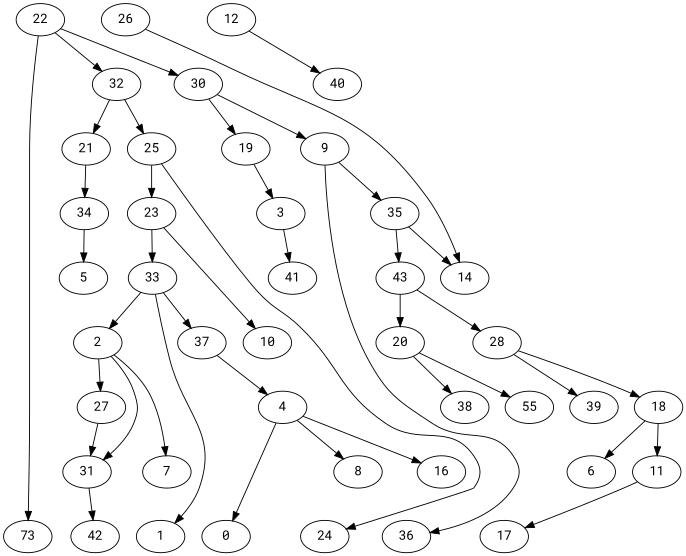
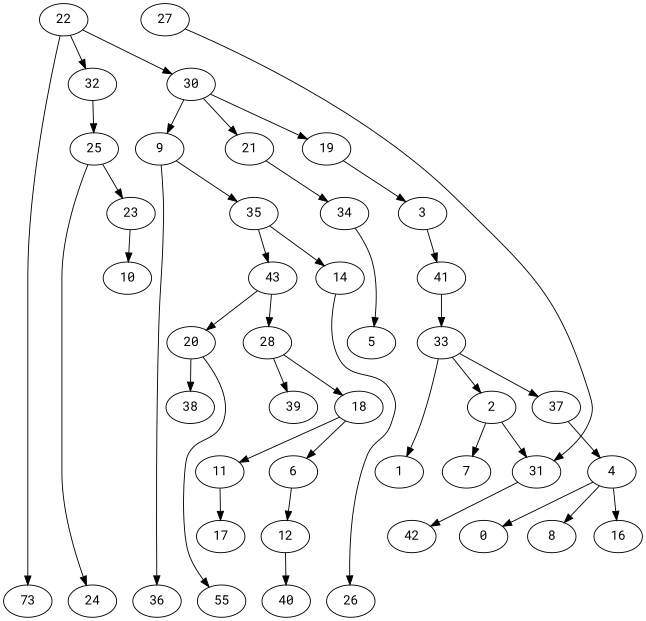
edge "26" -> "14": reversed
edge "32" -> "21": now "30" -> "21"
edge "23" -> "33": now "41" -> "33"
edge "2" -> "27": removed
edge "6" -> "12": added
